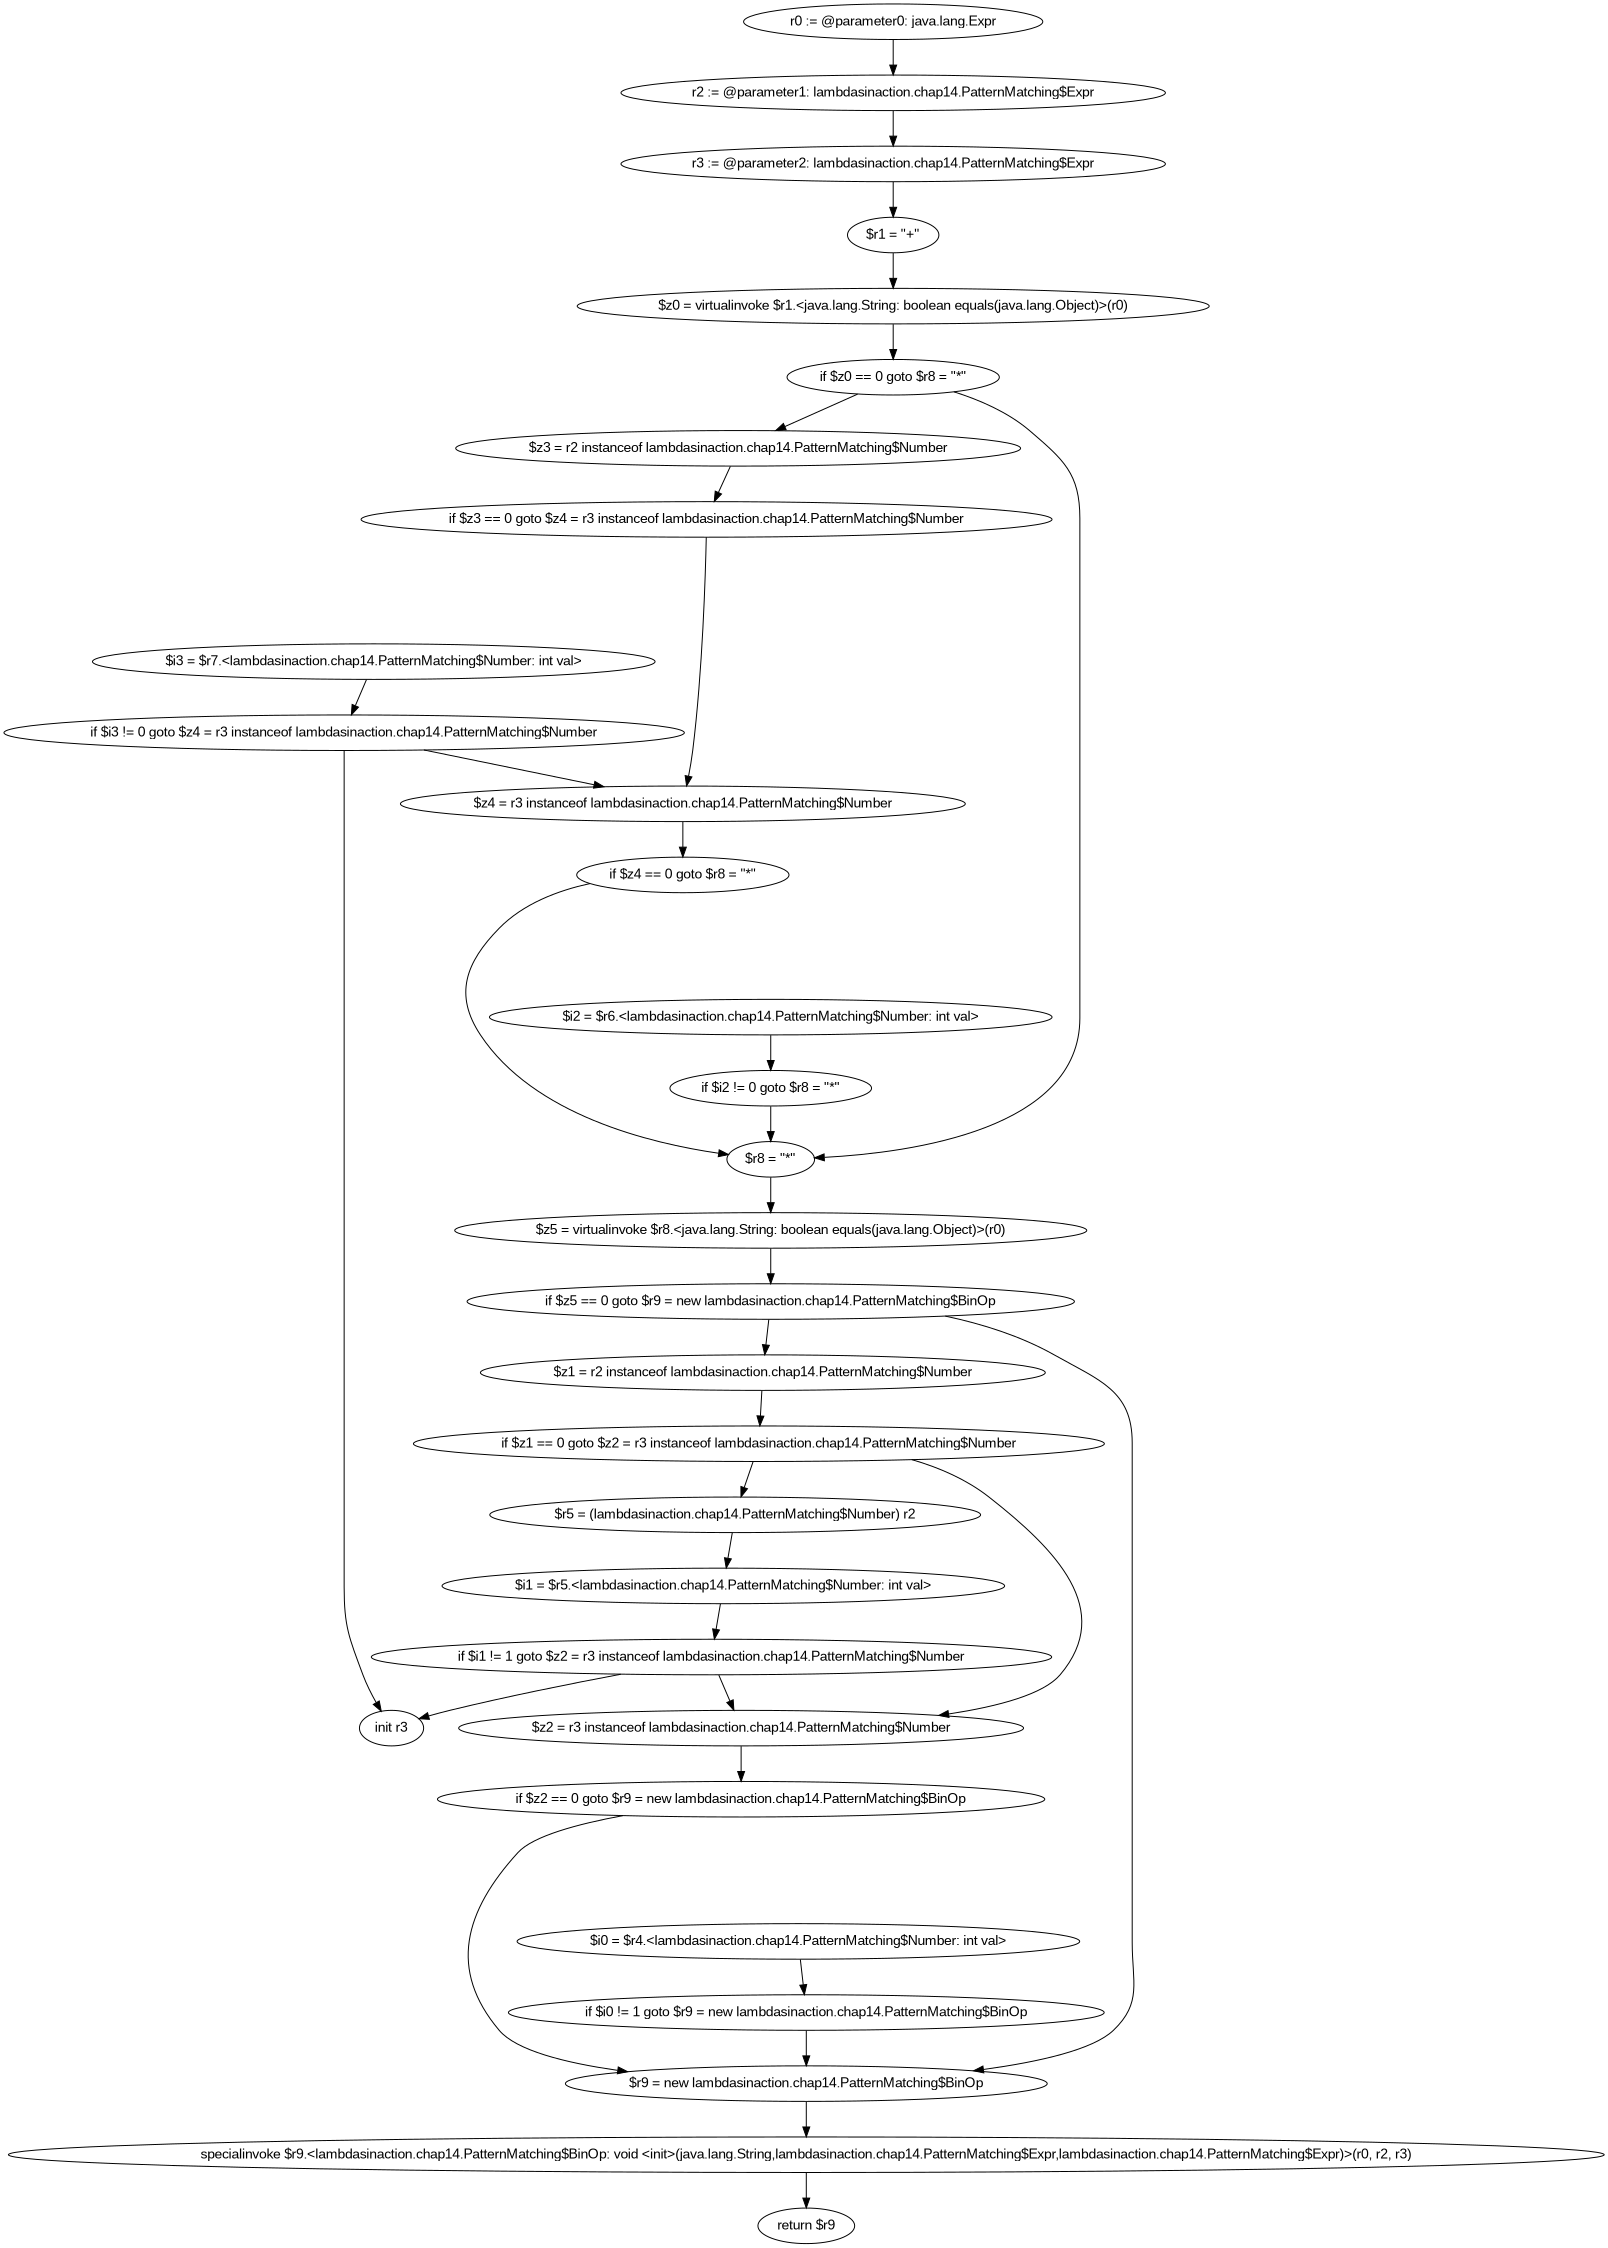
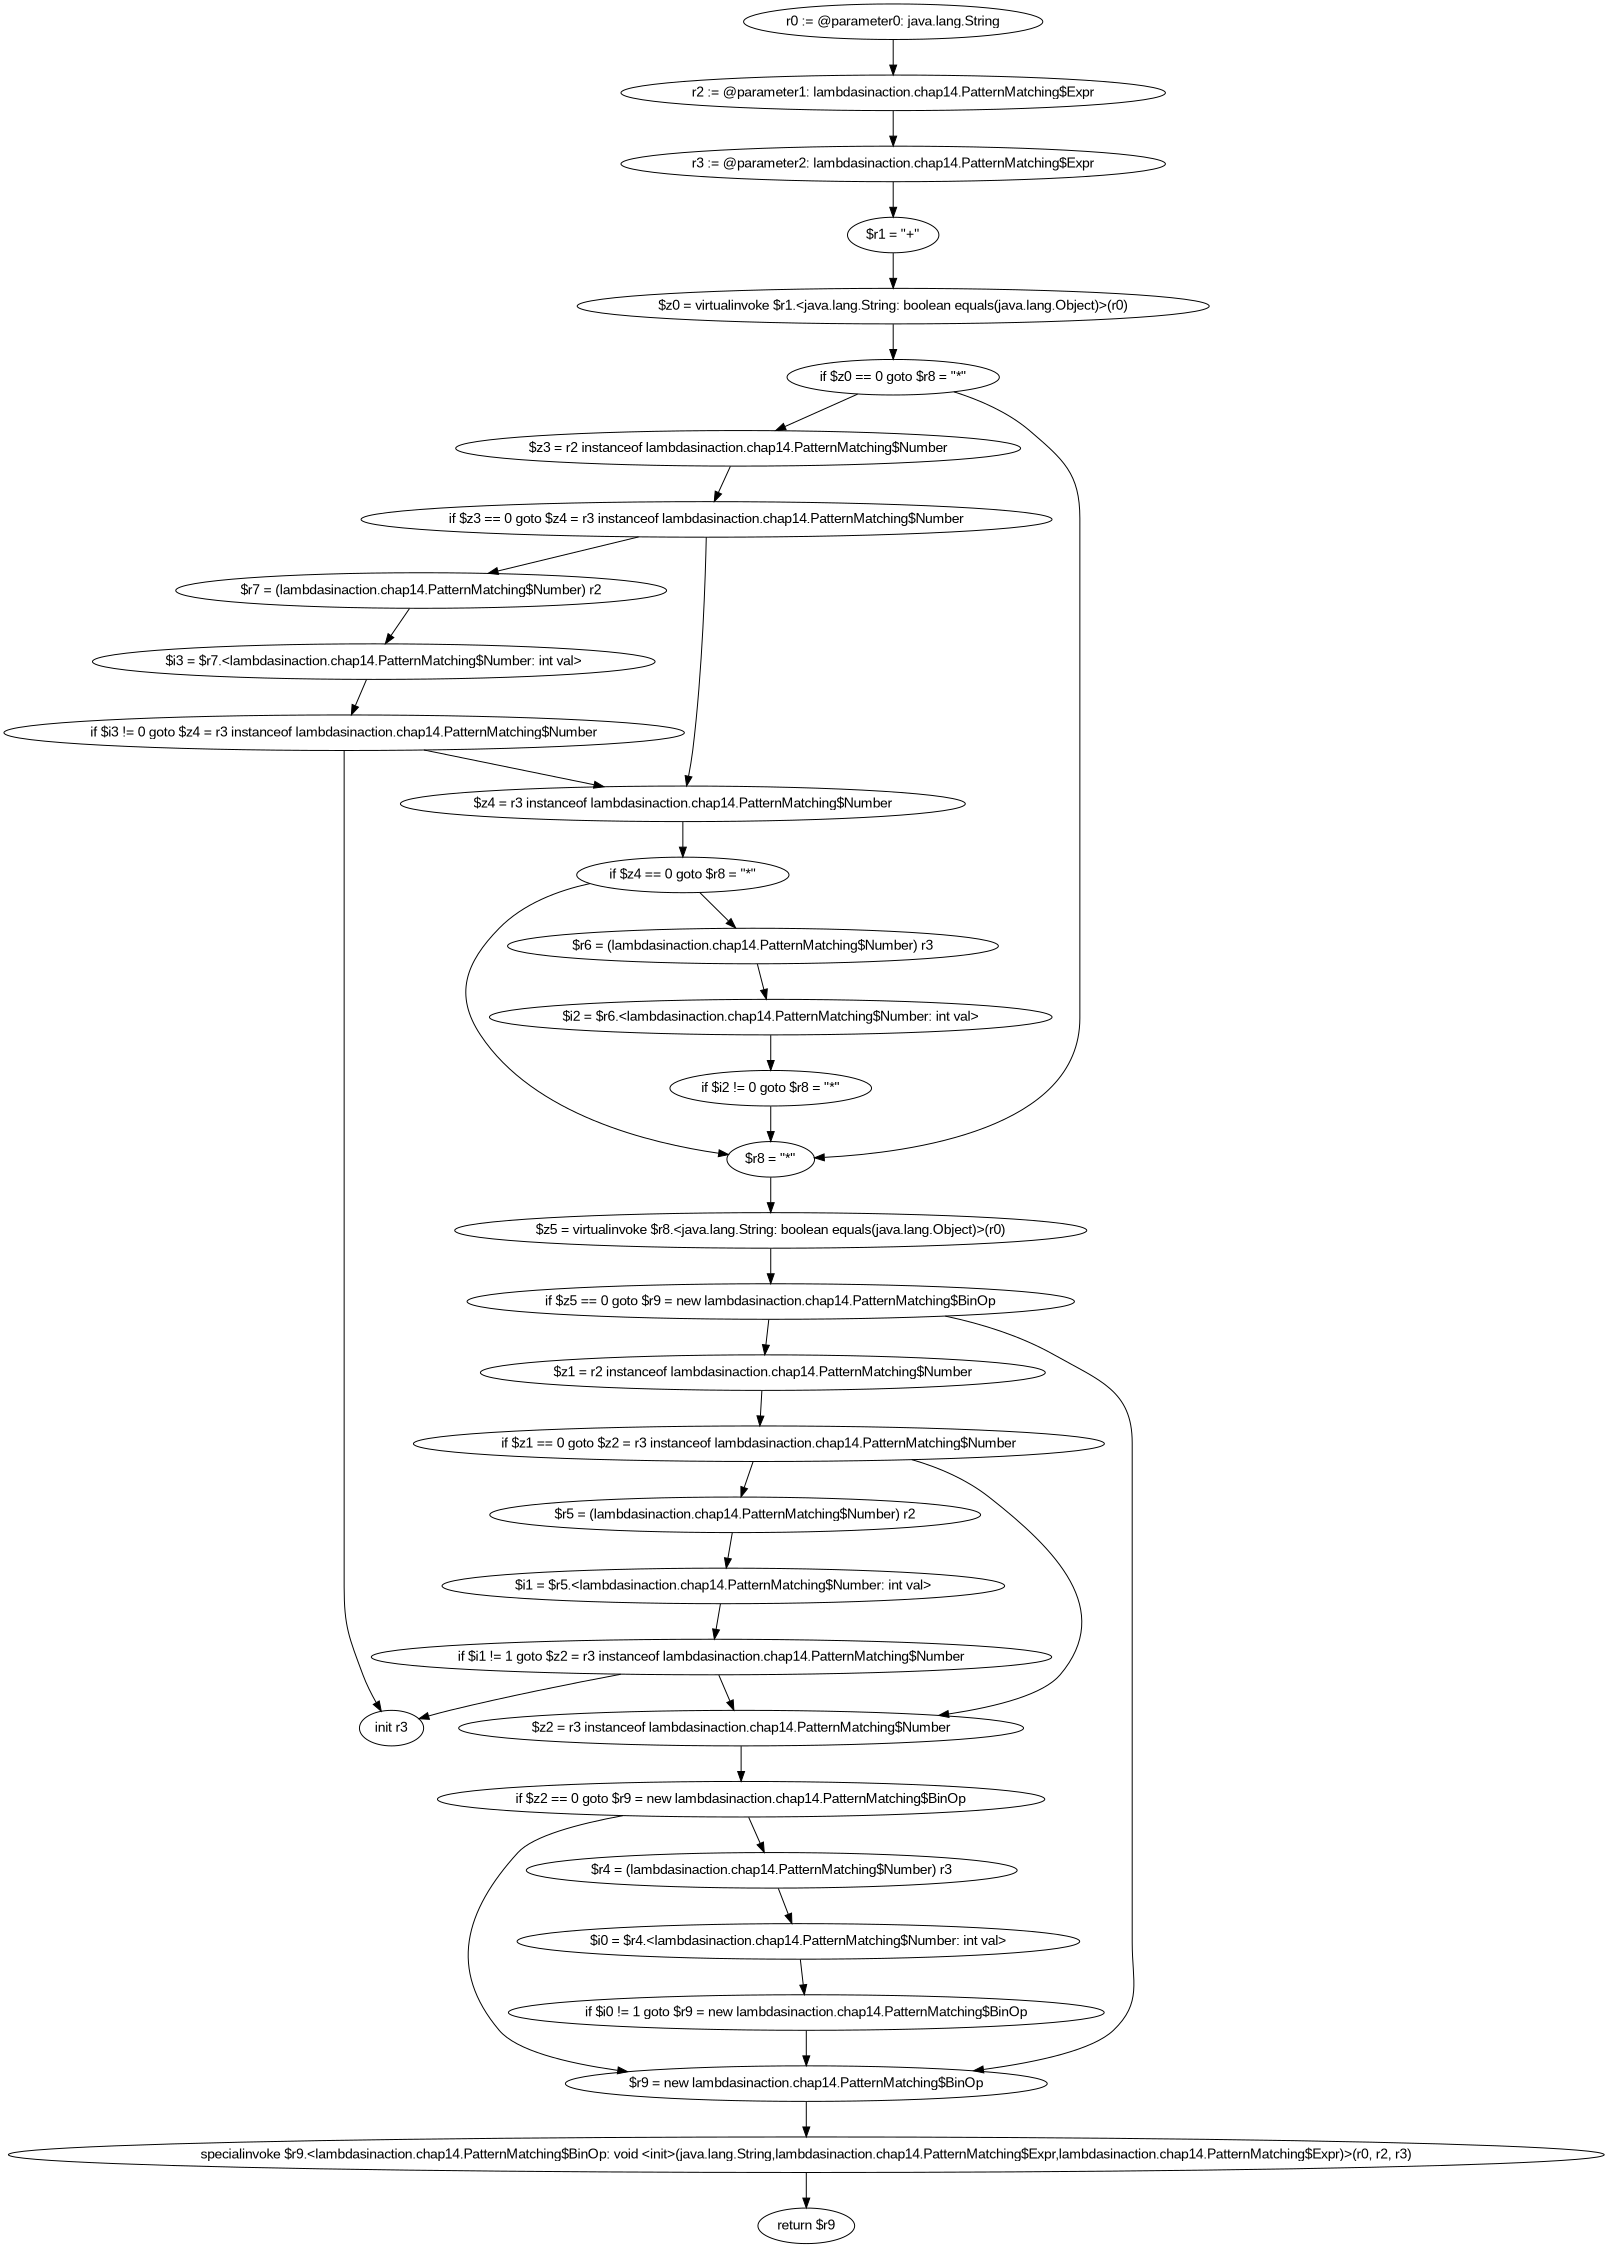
node "r0 := @parameter0: java.lang.Expr": label "r0 := @parameter0: java.lang.Expr" -> "r0 := @parameter0: java.lang.String"
node "$r7 = (lambdasinaction.chap14.PatternMatching$Number) r2": added
node "$r6 = (lambdasinaction.chap14.PatternMatching$Number) r3": added
node "$r4 = (lambdasinaction.chap14.PatternMatching$Number) r3": added
